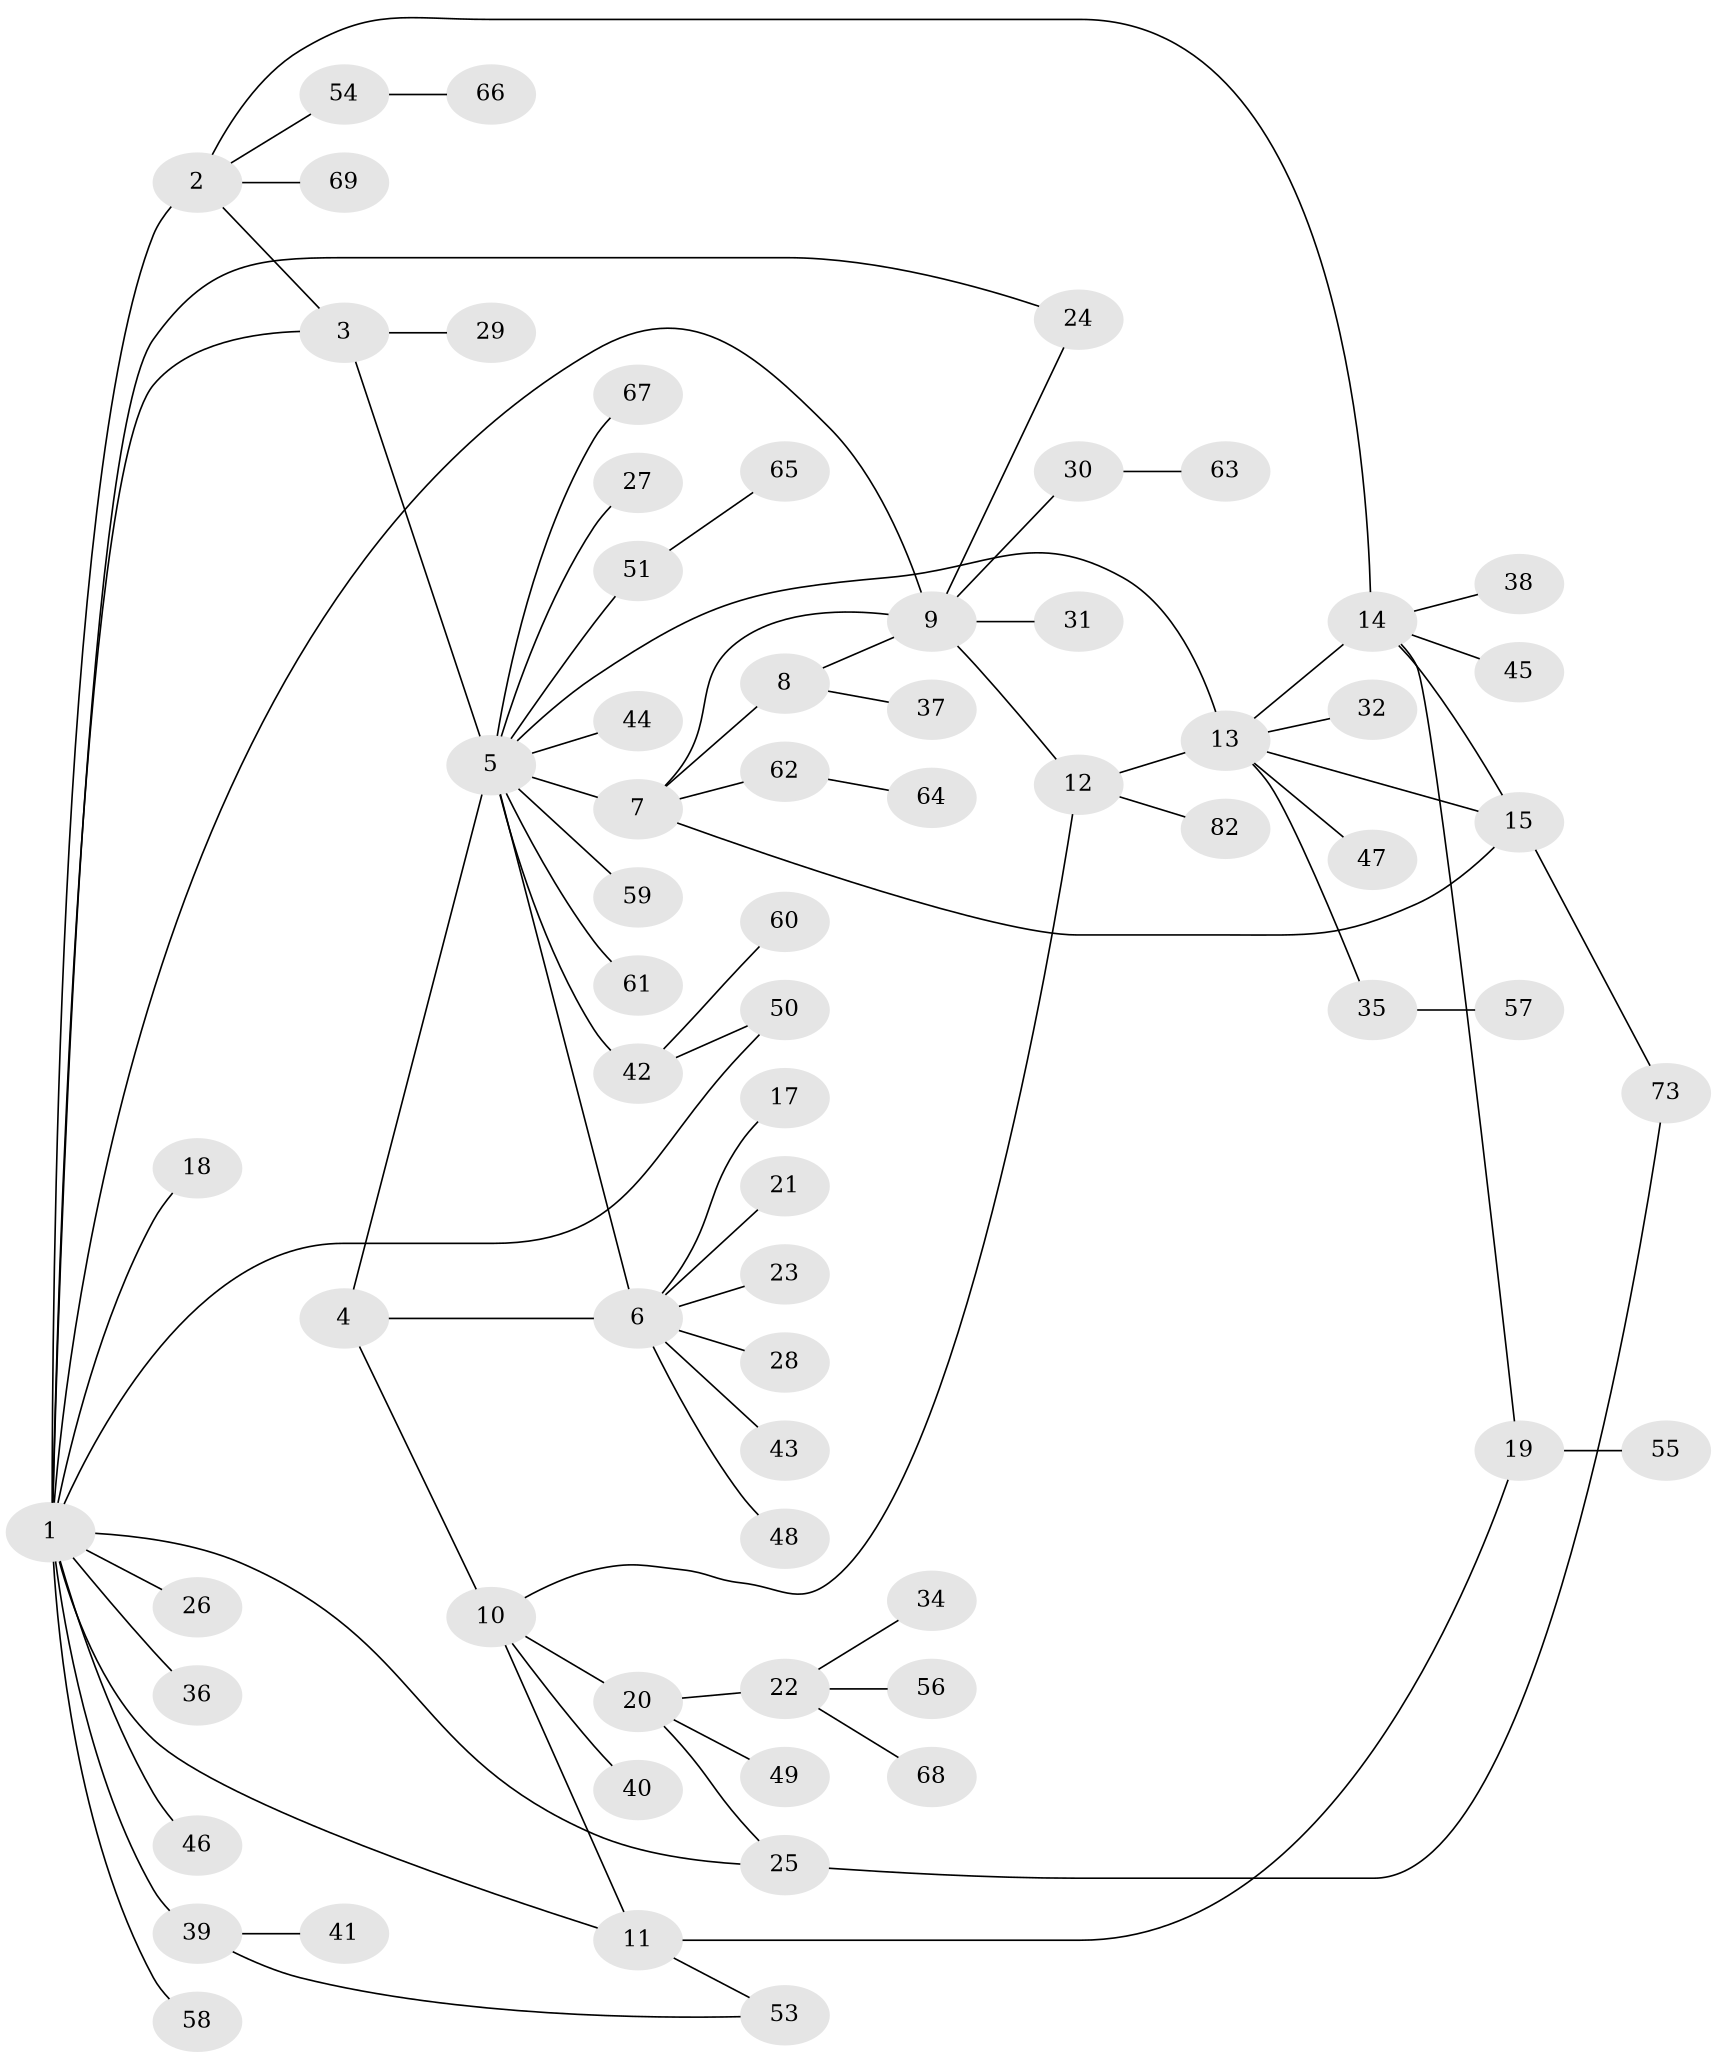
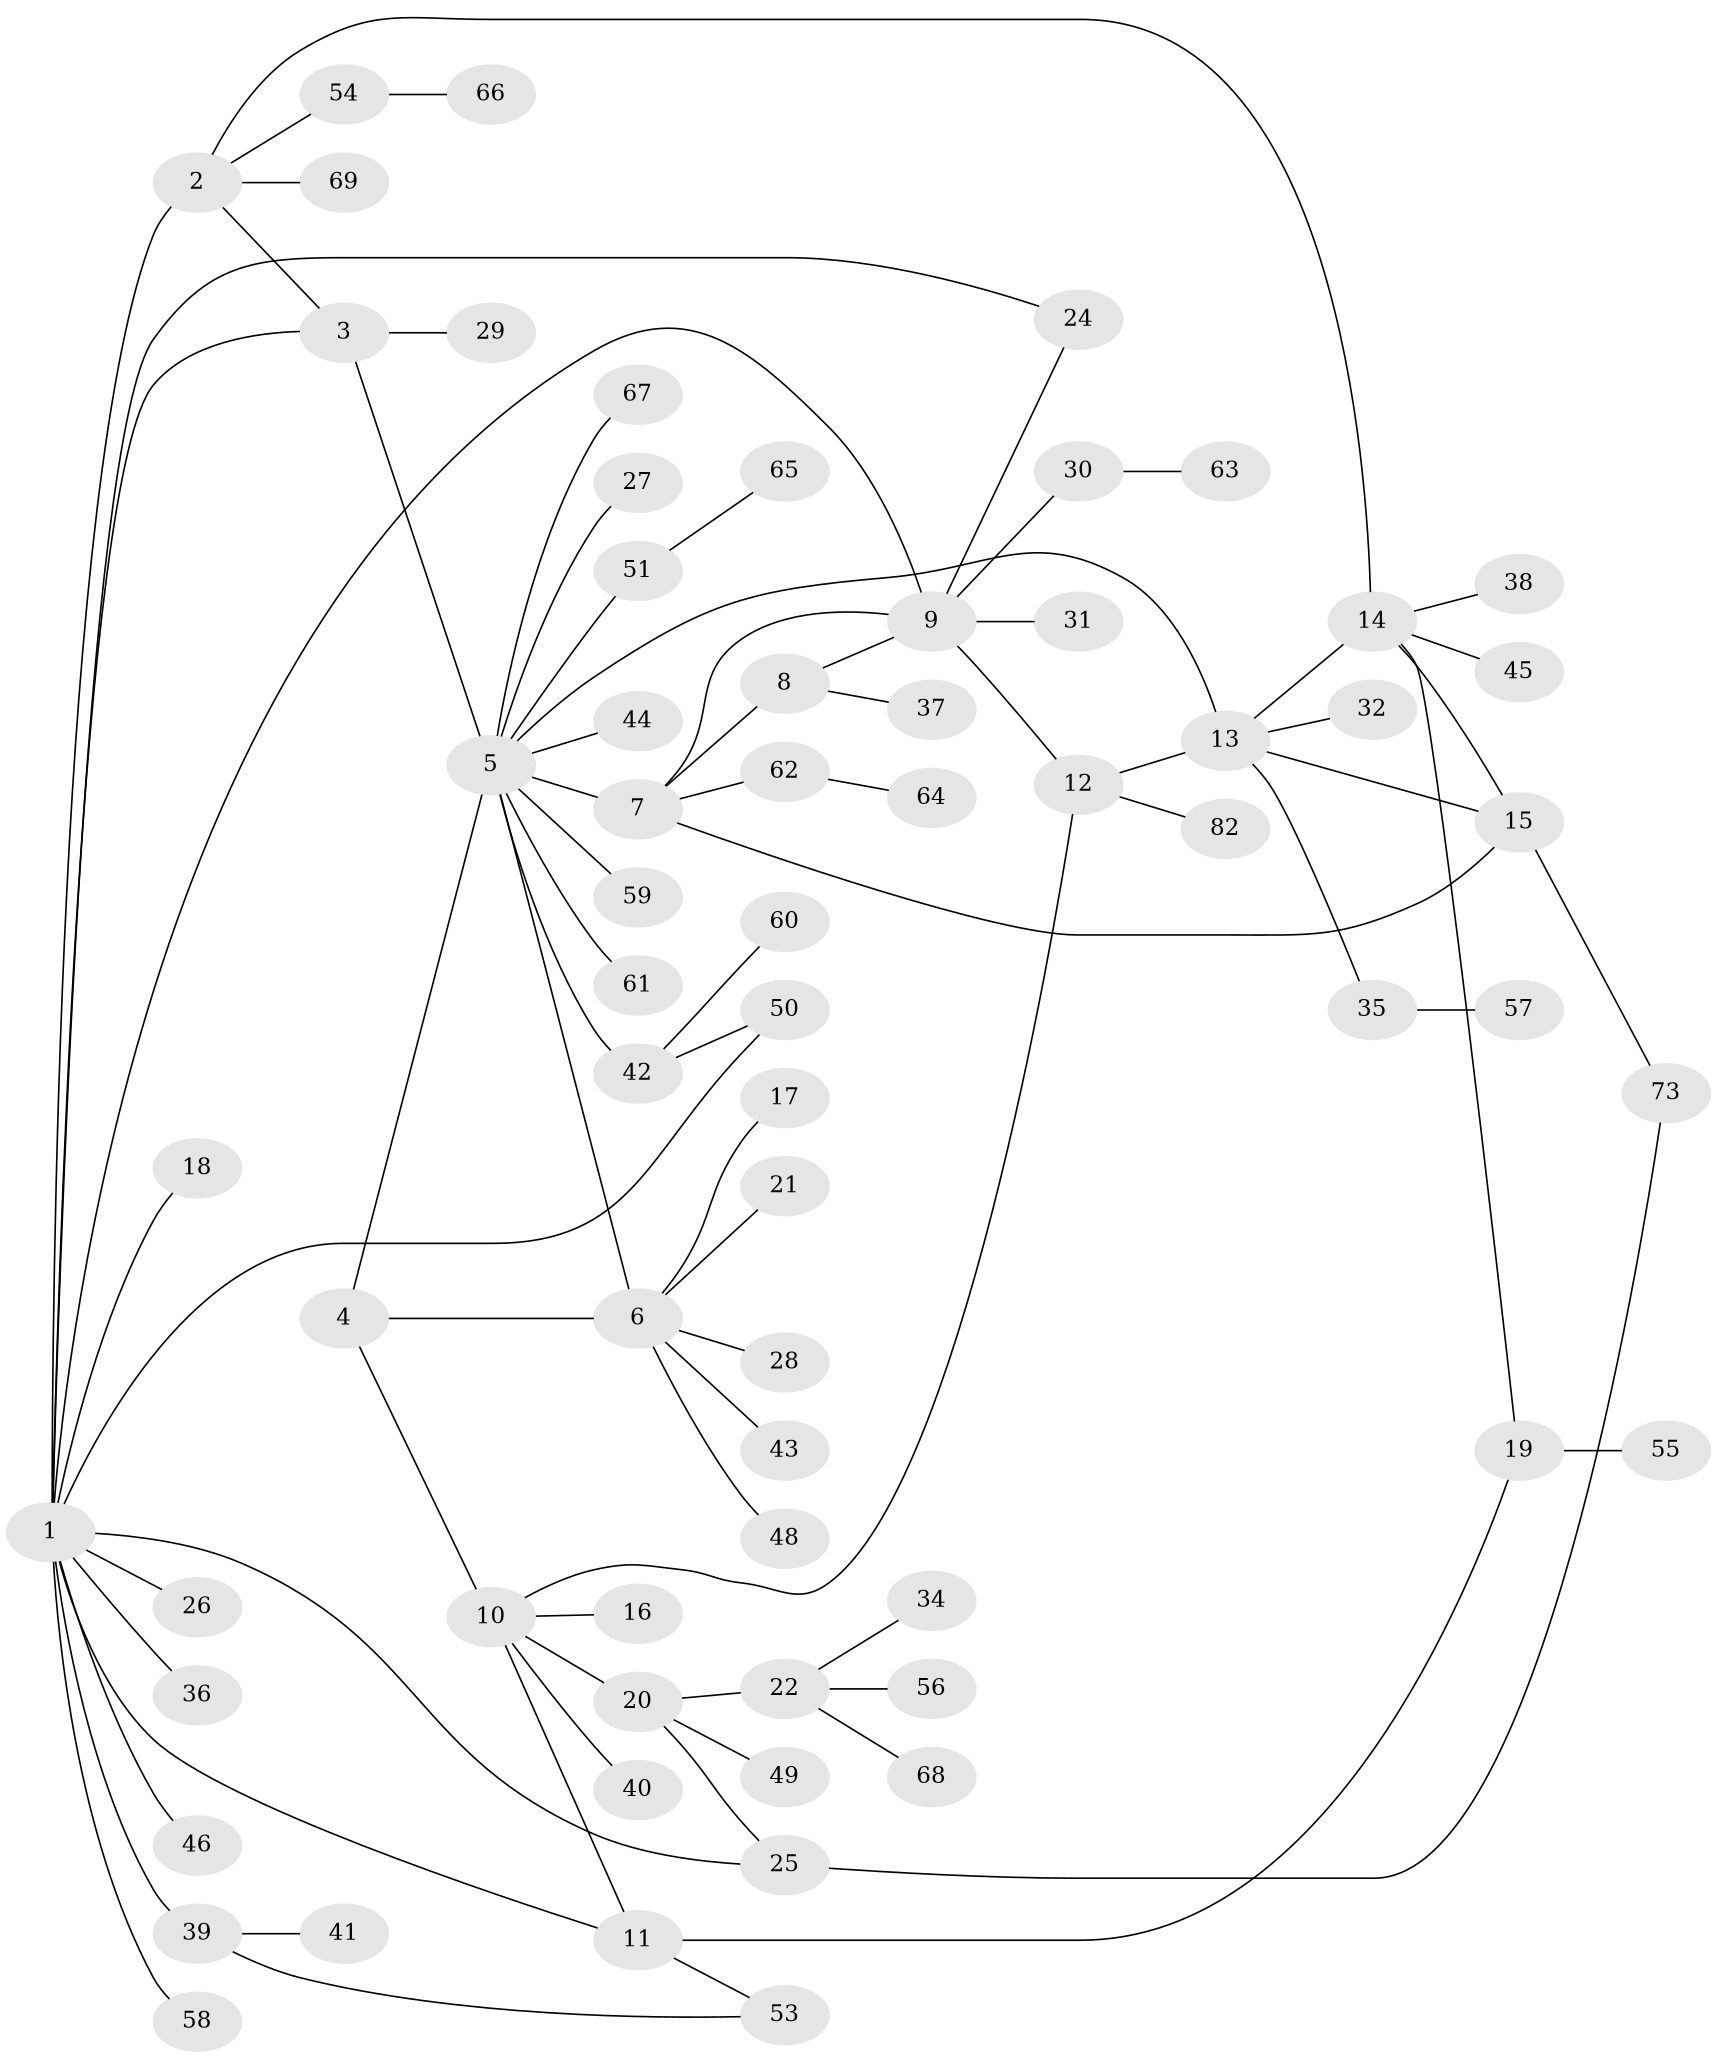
node "47": removed
node "23": removed
node "16": added
